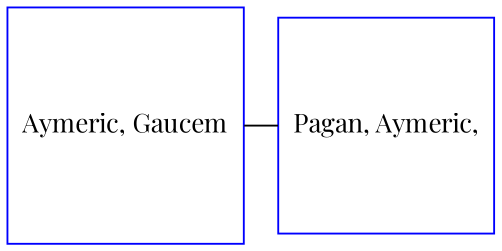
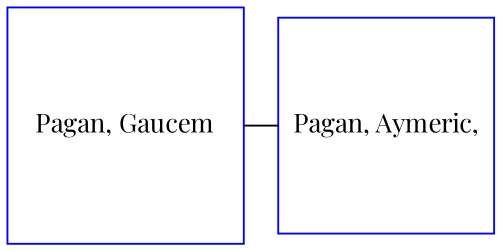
node "Aymeric, Gaucem": label "Aymeric, Gaucem" -> "Pagan, Gaucem"
